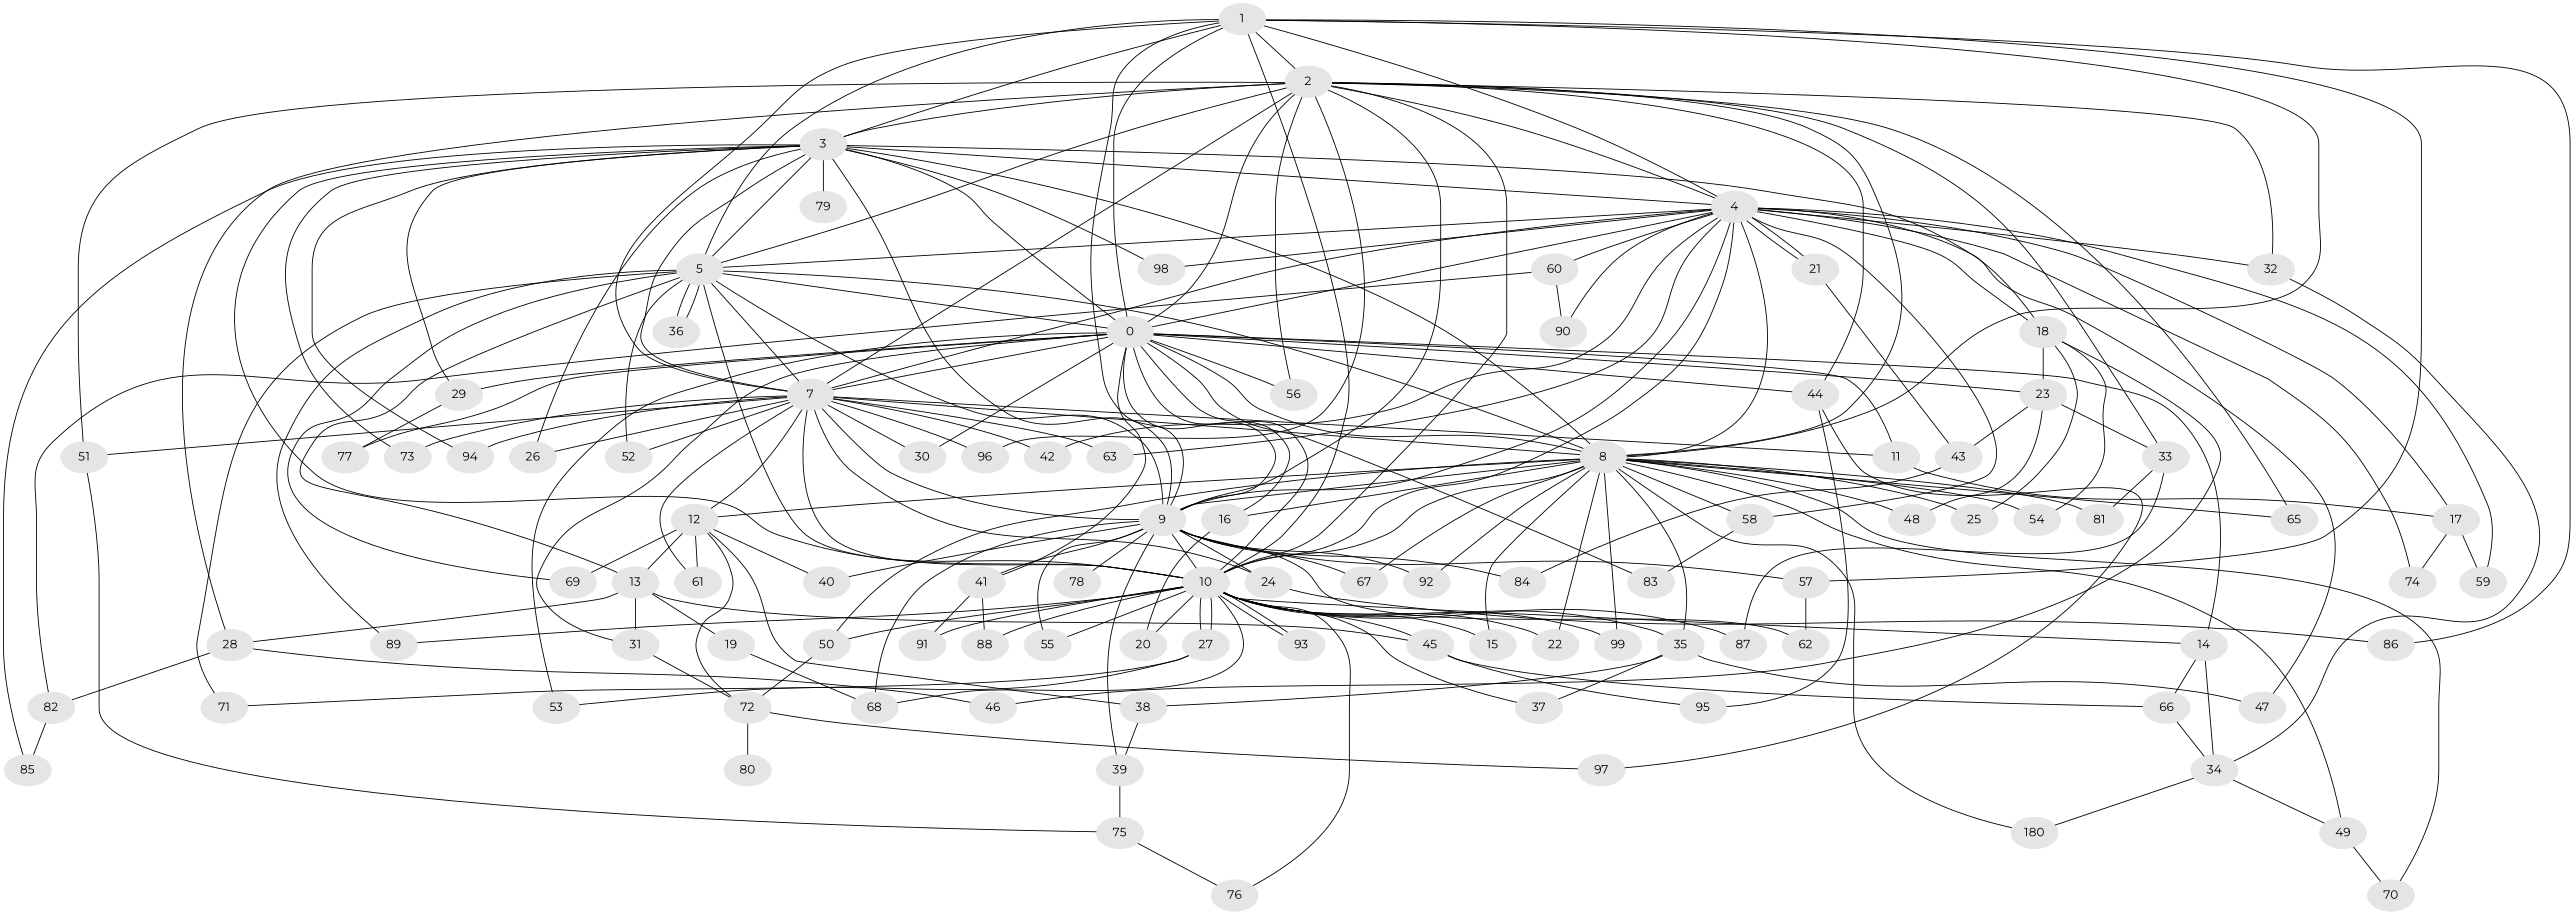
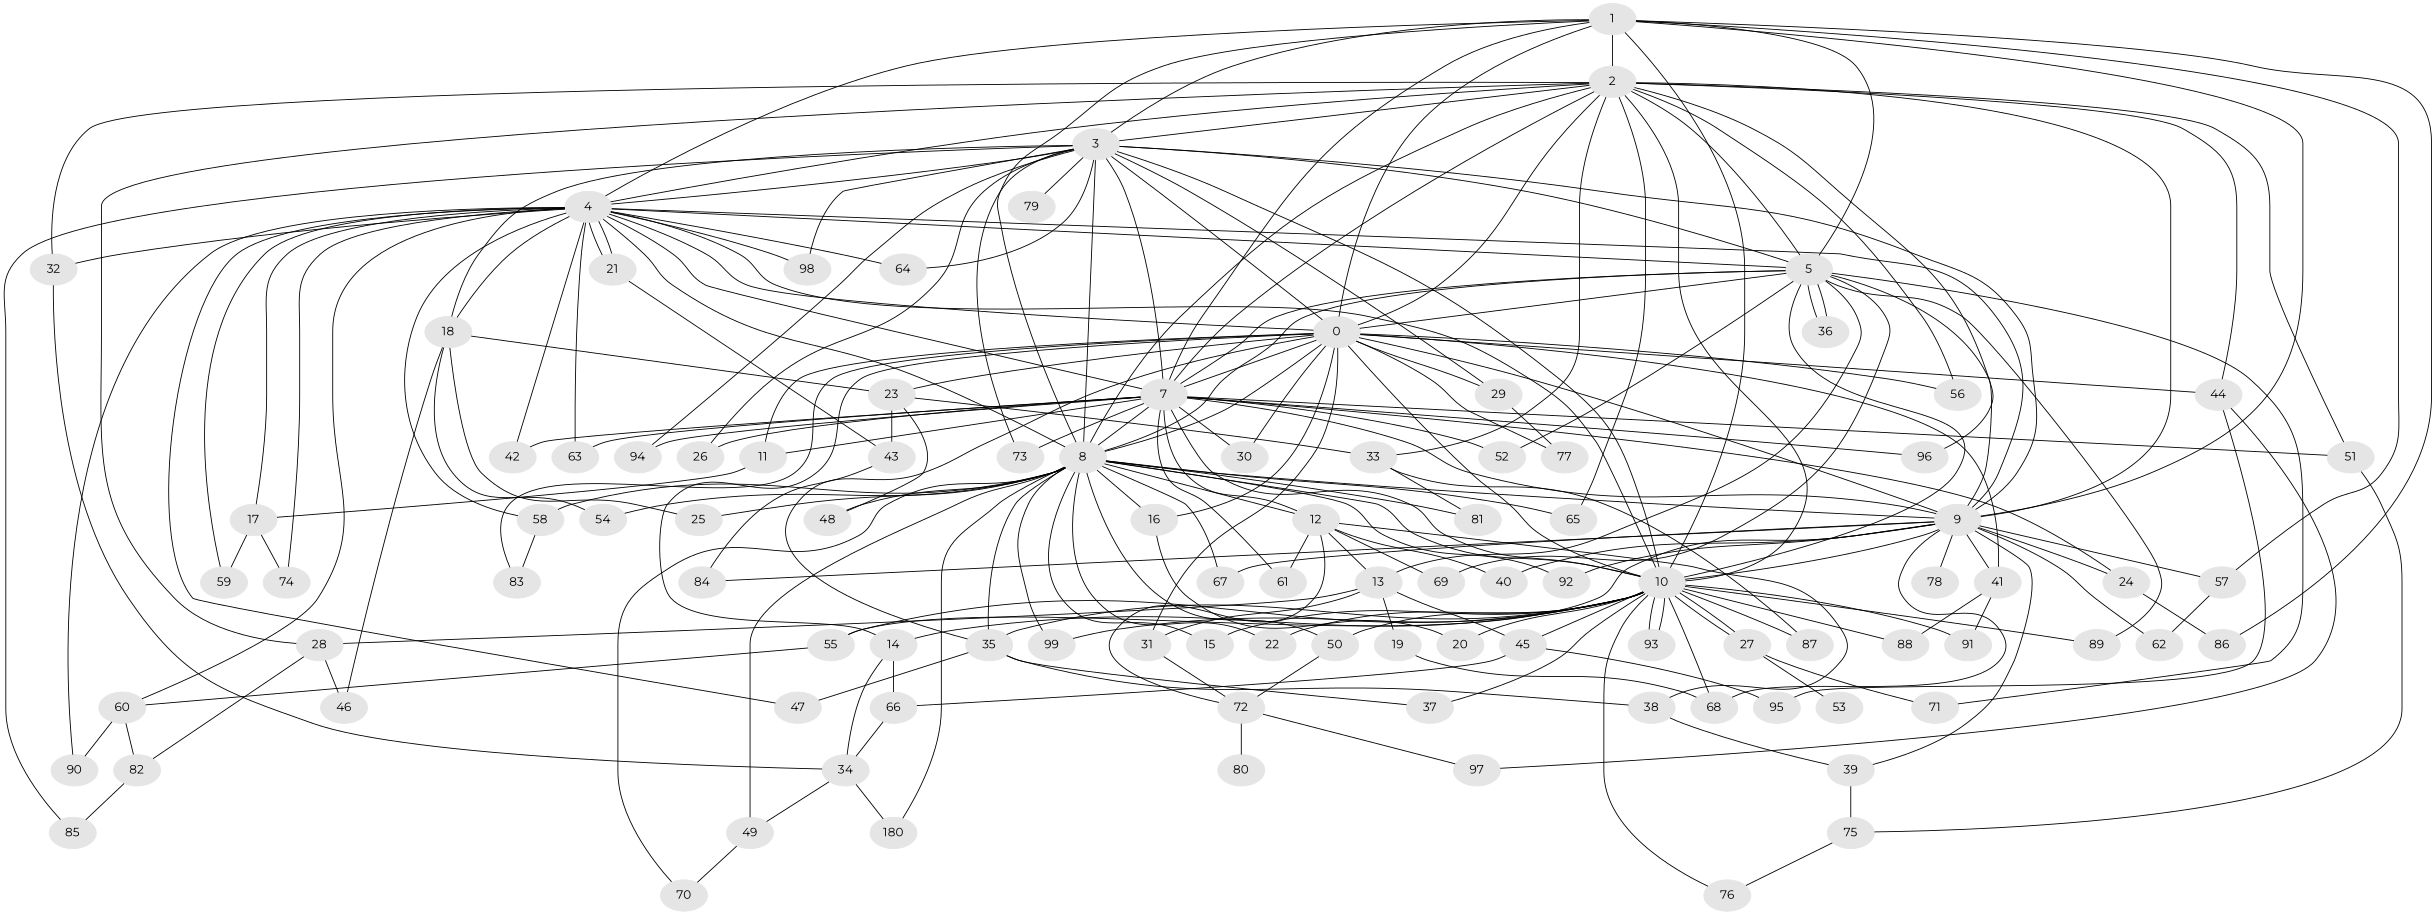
node "64": added
edge "0" -- "53": now "0" -- "35"
edge "55" -- "60": added
